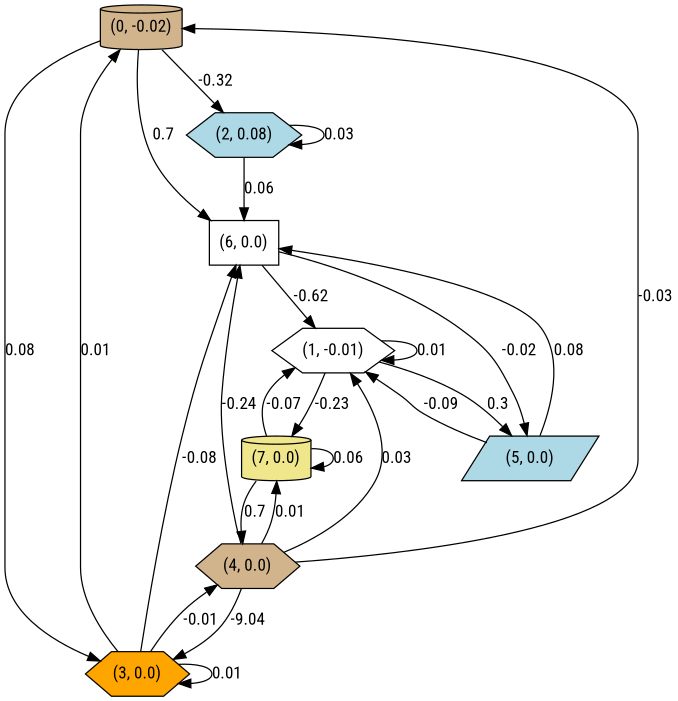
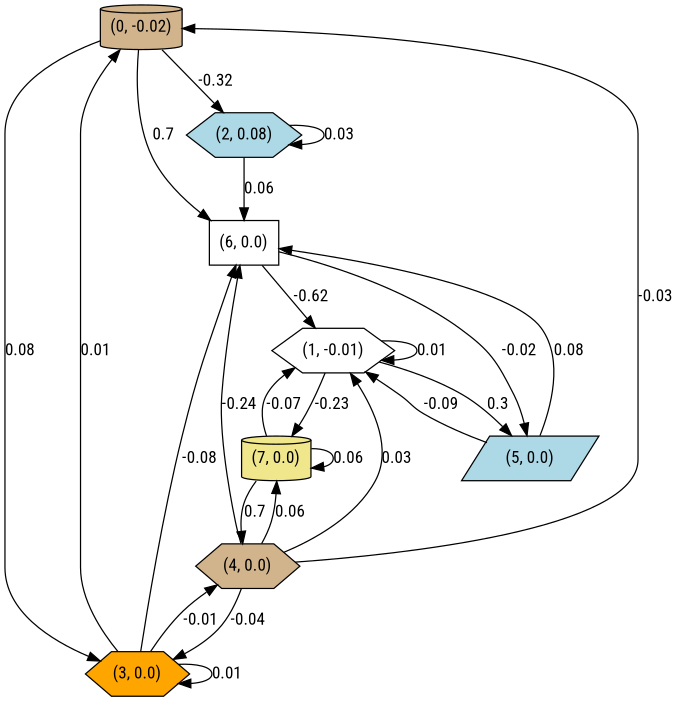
edge "(4, 0.0)" -> "(7, 0.0)": label "0.01" -> "0.06"
edge "(4, 0.0)" -> "(3, 0.0)": label "-9.04" -> "-0.04"
